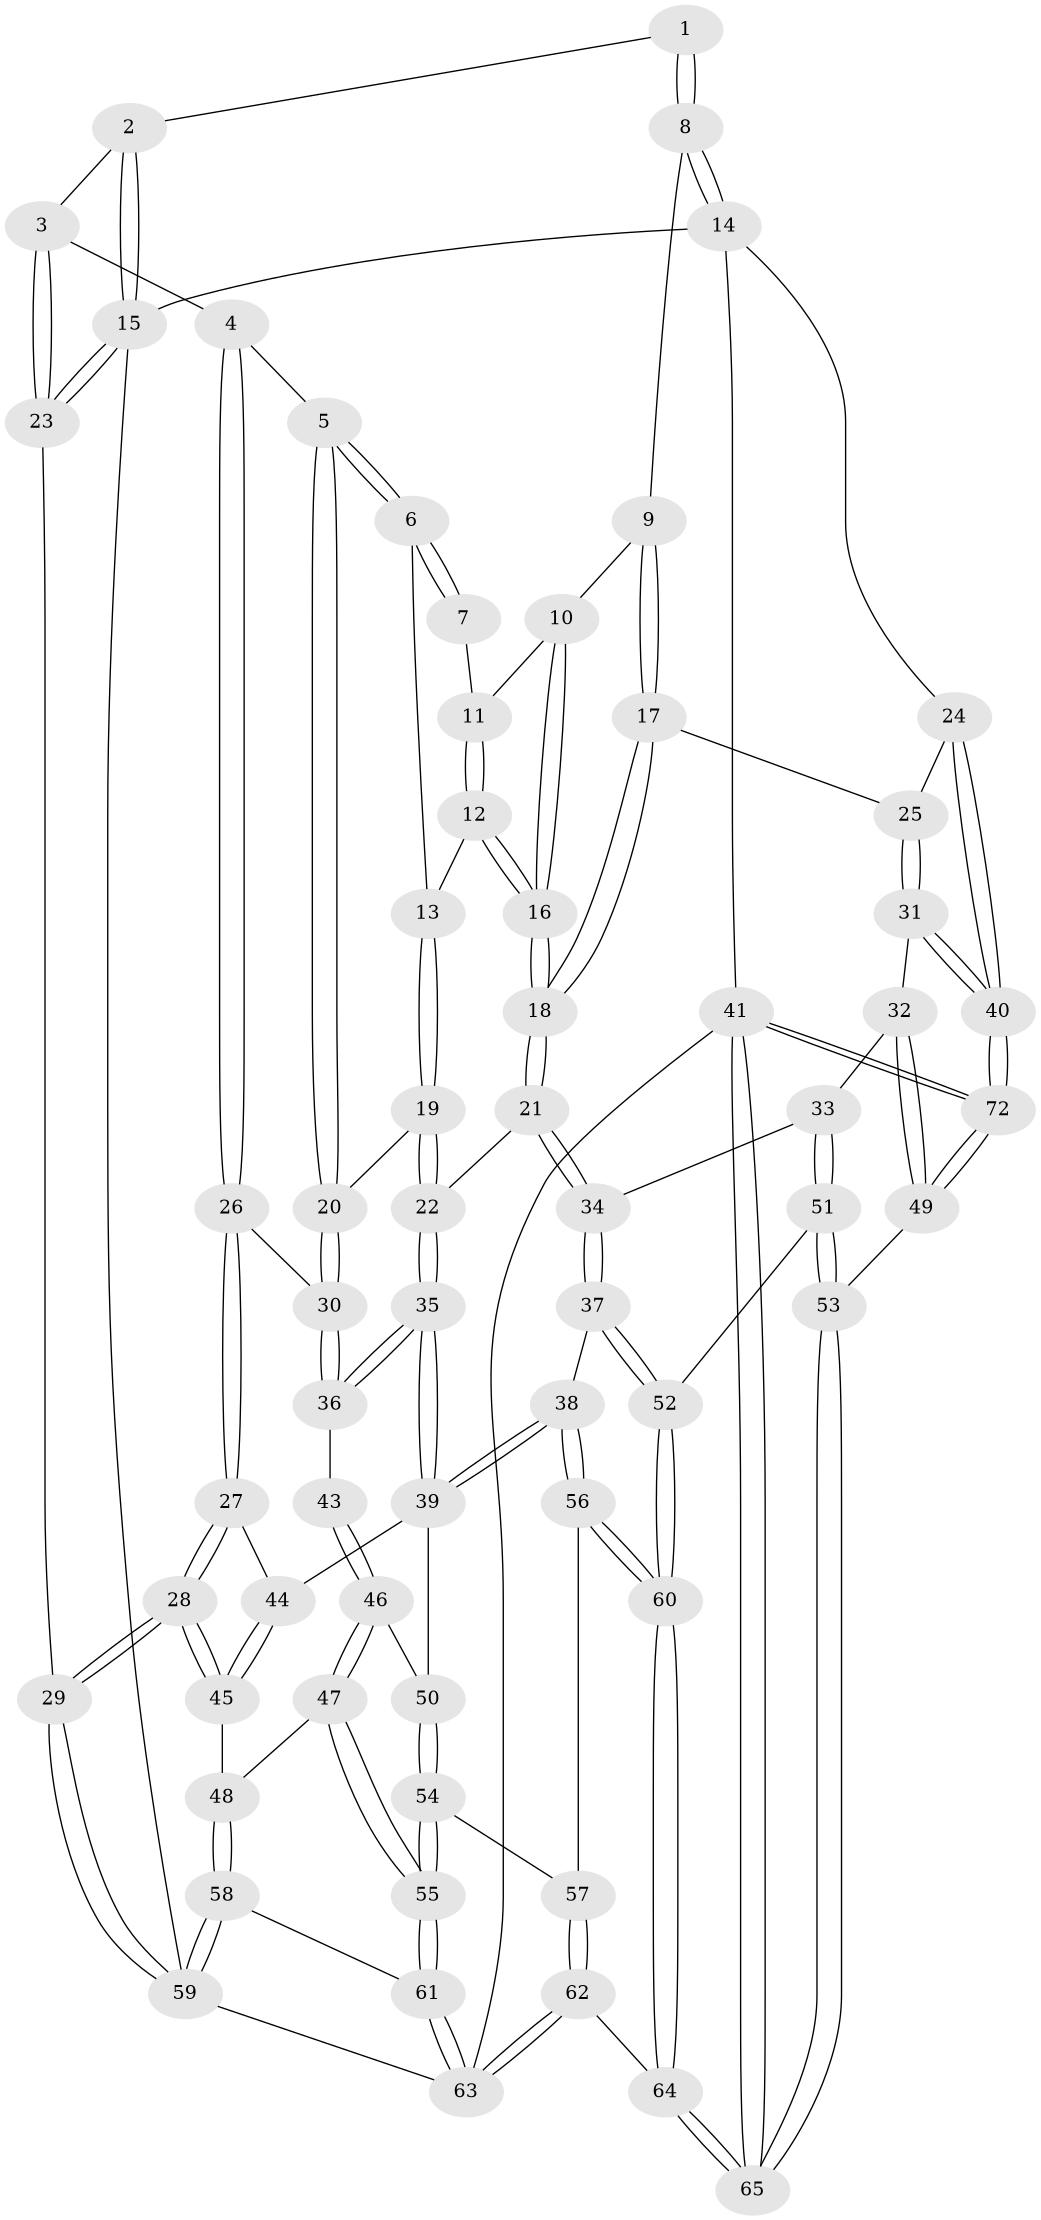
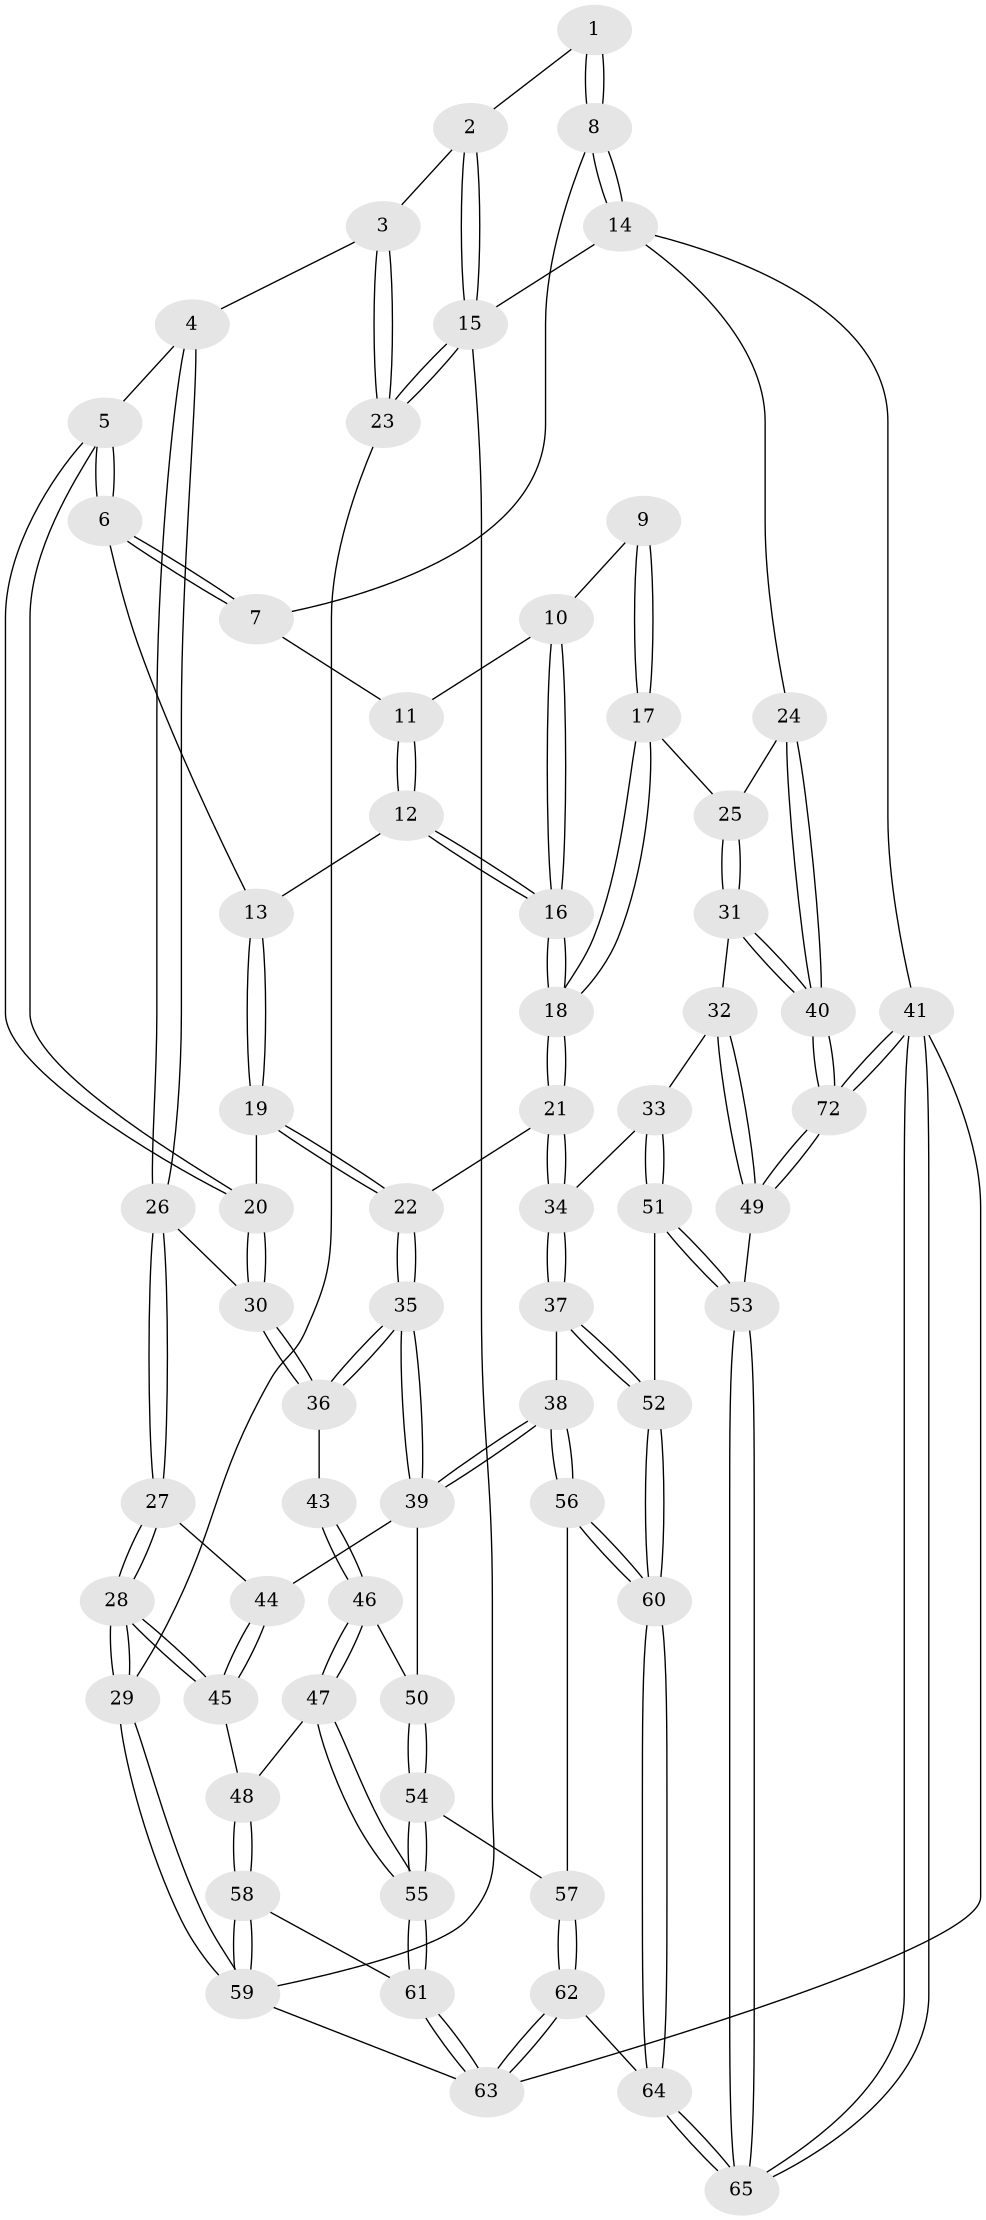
edge "8" -- "9": now "8" -- "7"
